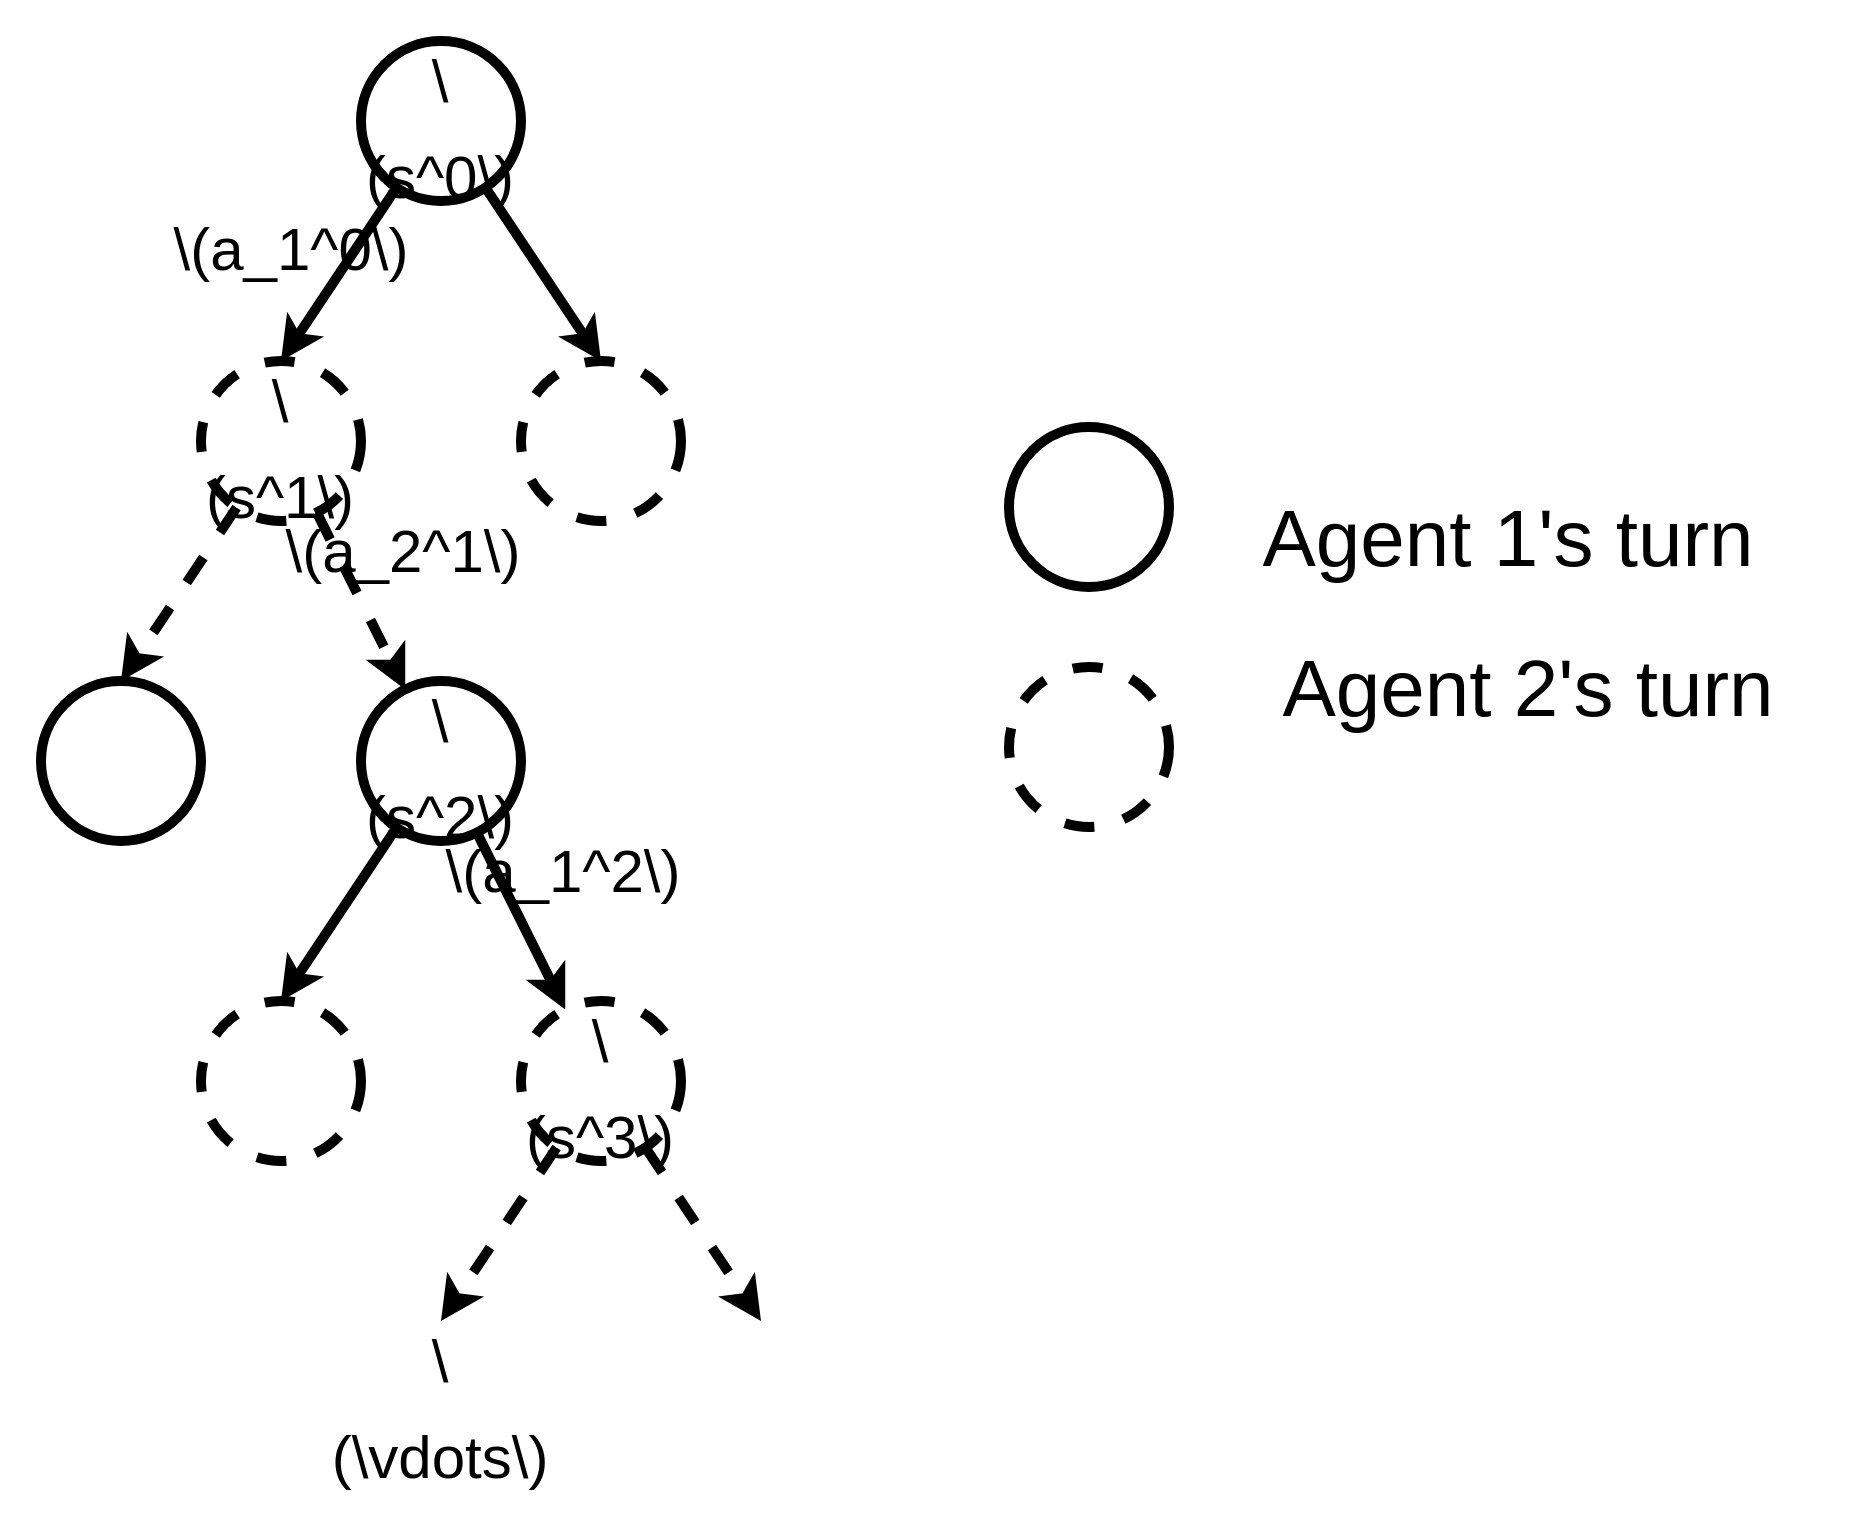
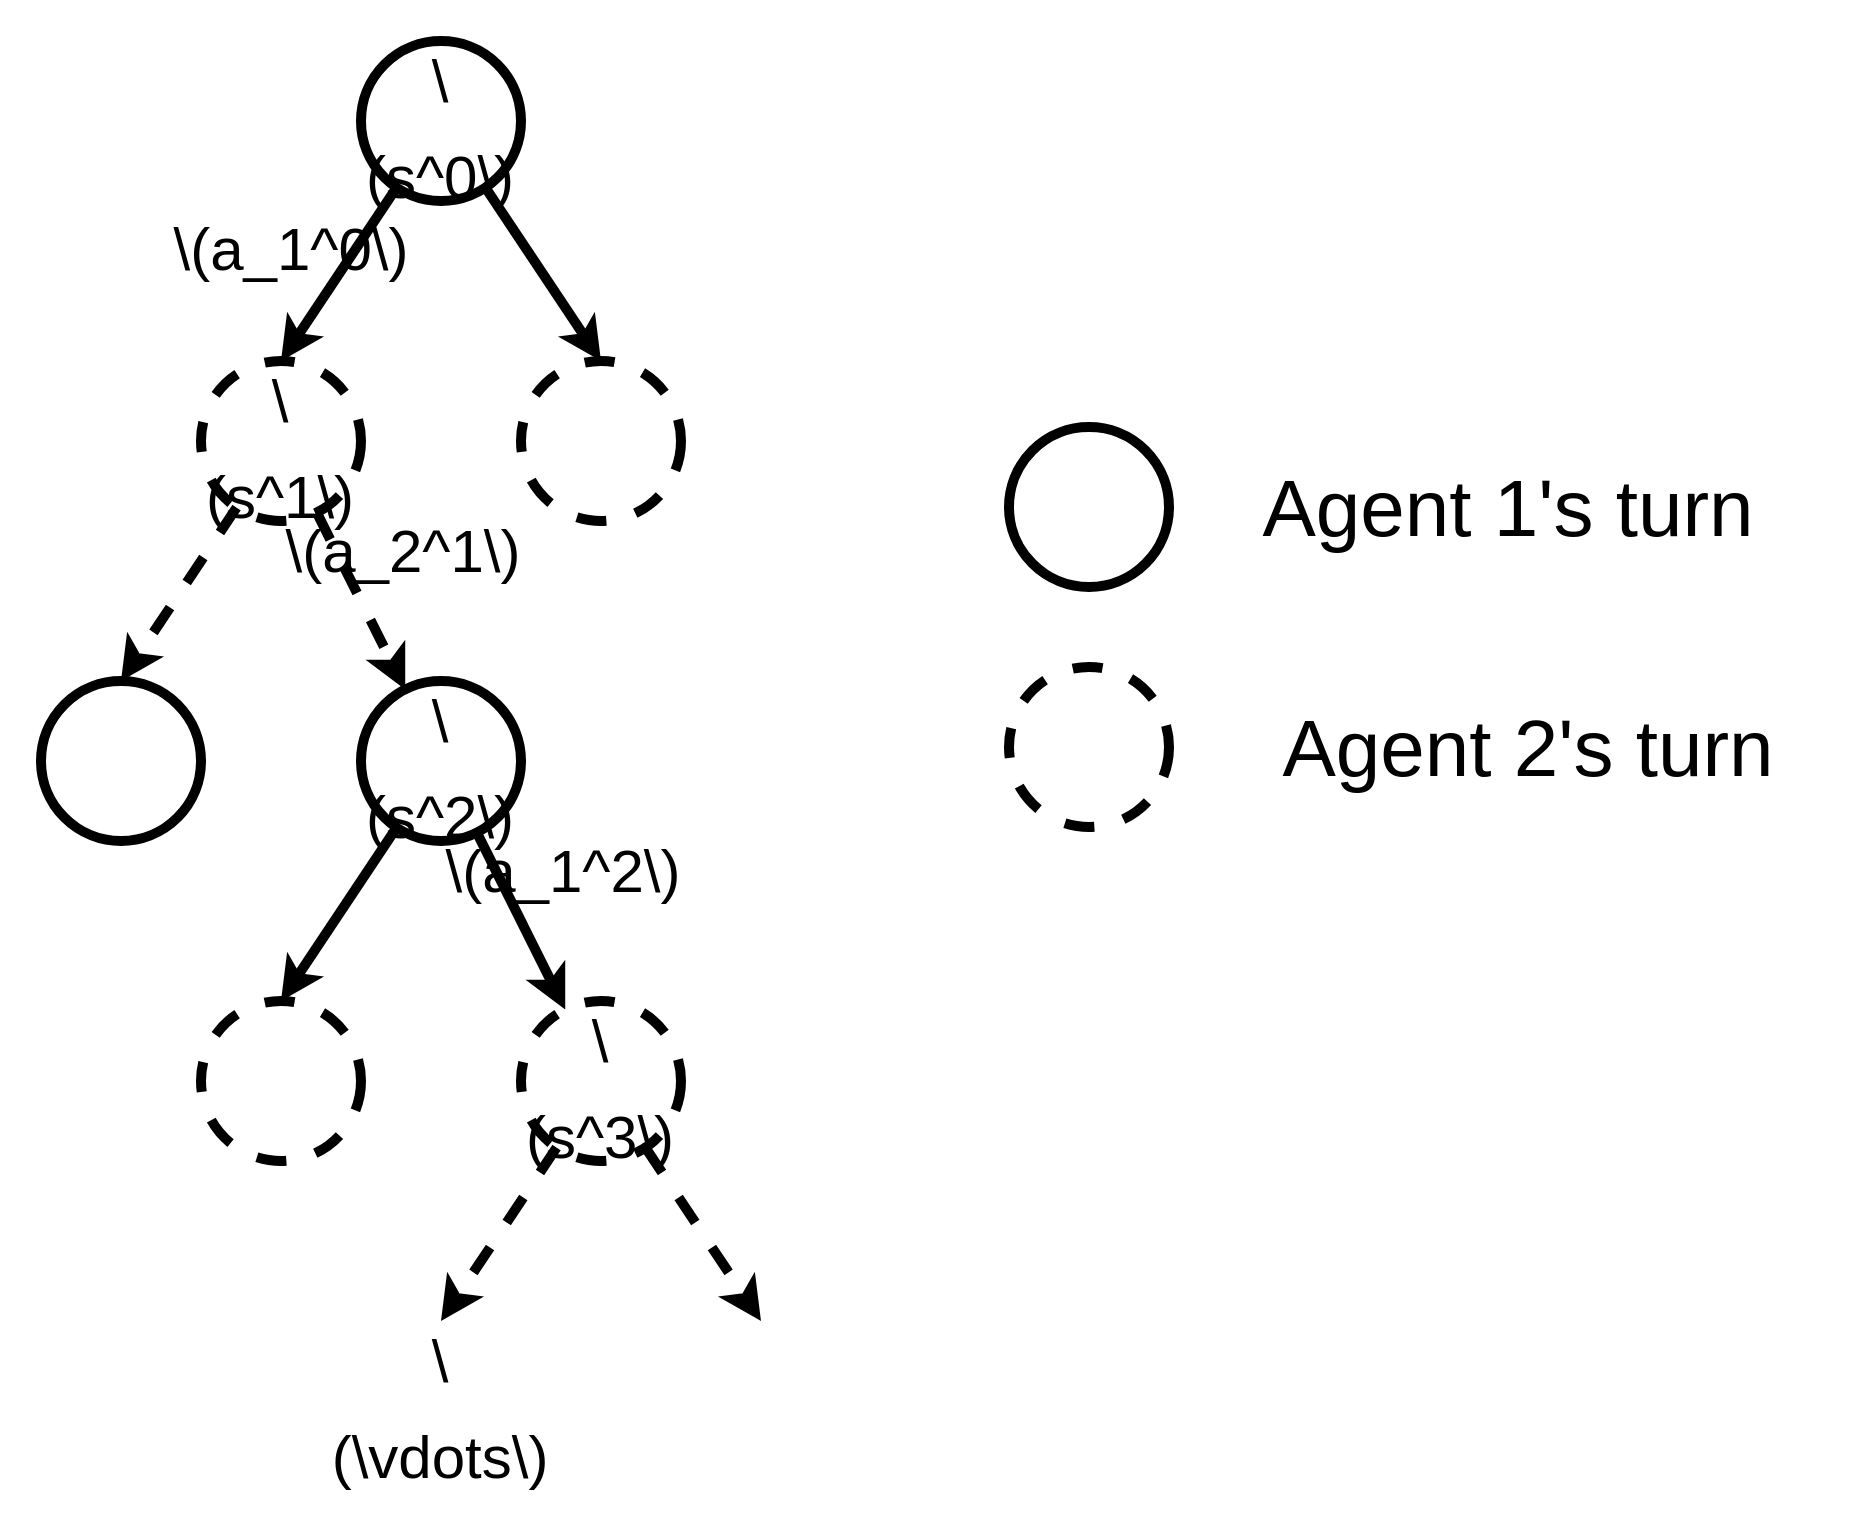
node "Agent 1's turn": moved (1509, 537) -> (1509, 507)
node "Agent 2's turn": moved (1529, 687) -> (1529, 747)
